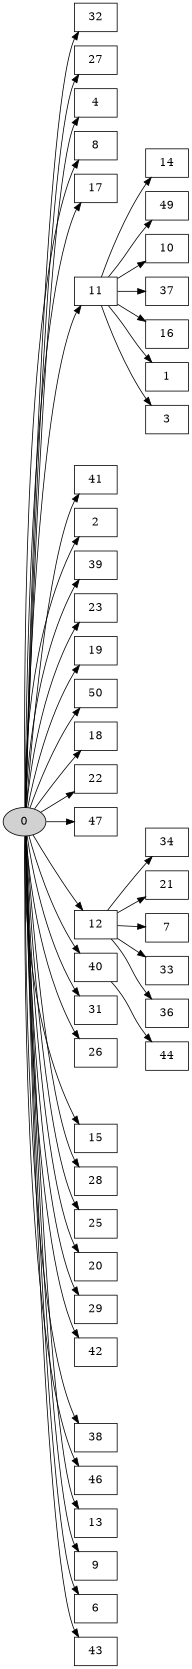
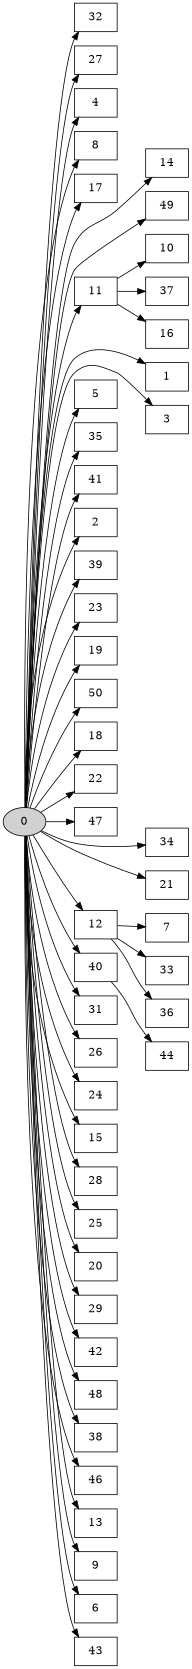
edge "11" -> "14": now "0" -> "14"
edge "11" -> "49": now "0" -> "49"
edge "11" -> "1": now "0" -> "1"
edge "11" -> "3": now "0" -> "3"
node "5": added
node "35": added
edge "12" -> "34": now "0" -> "34"
edge "12" -> "21": now "0" -> "21"
node "24": added
node "48": added
